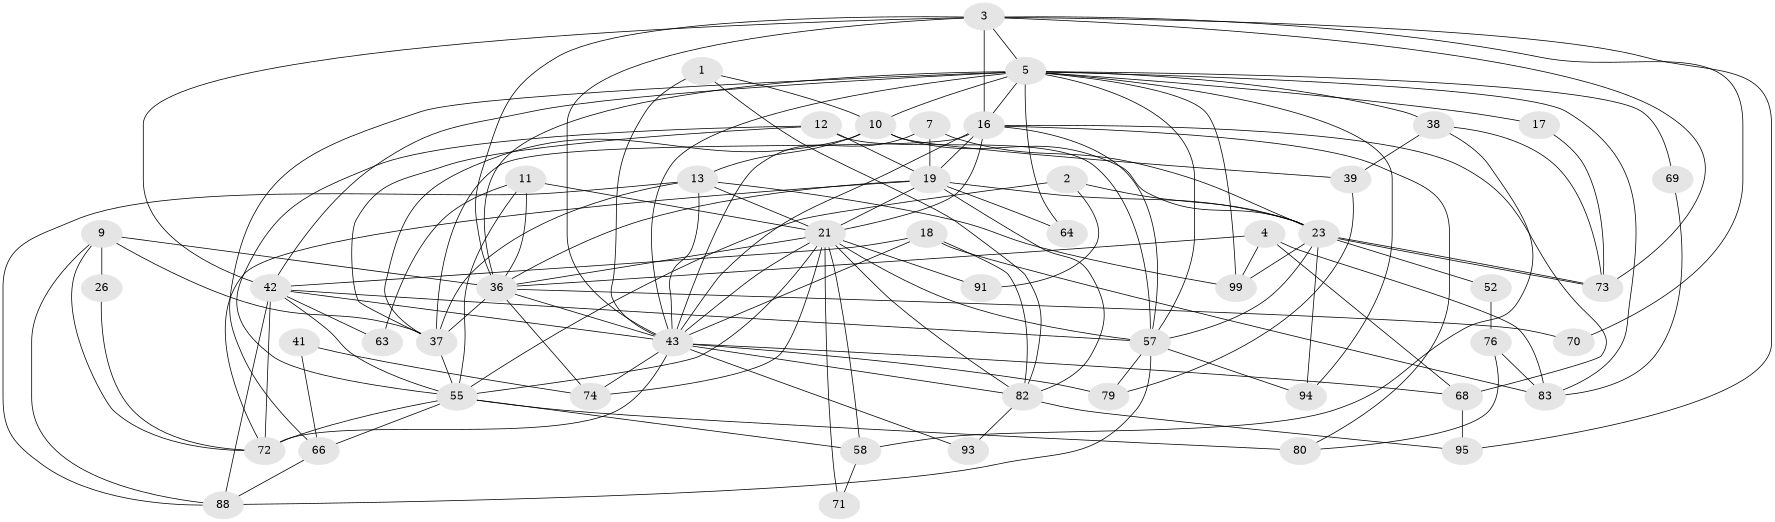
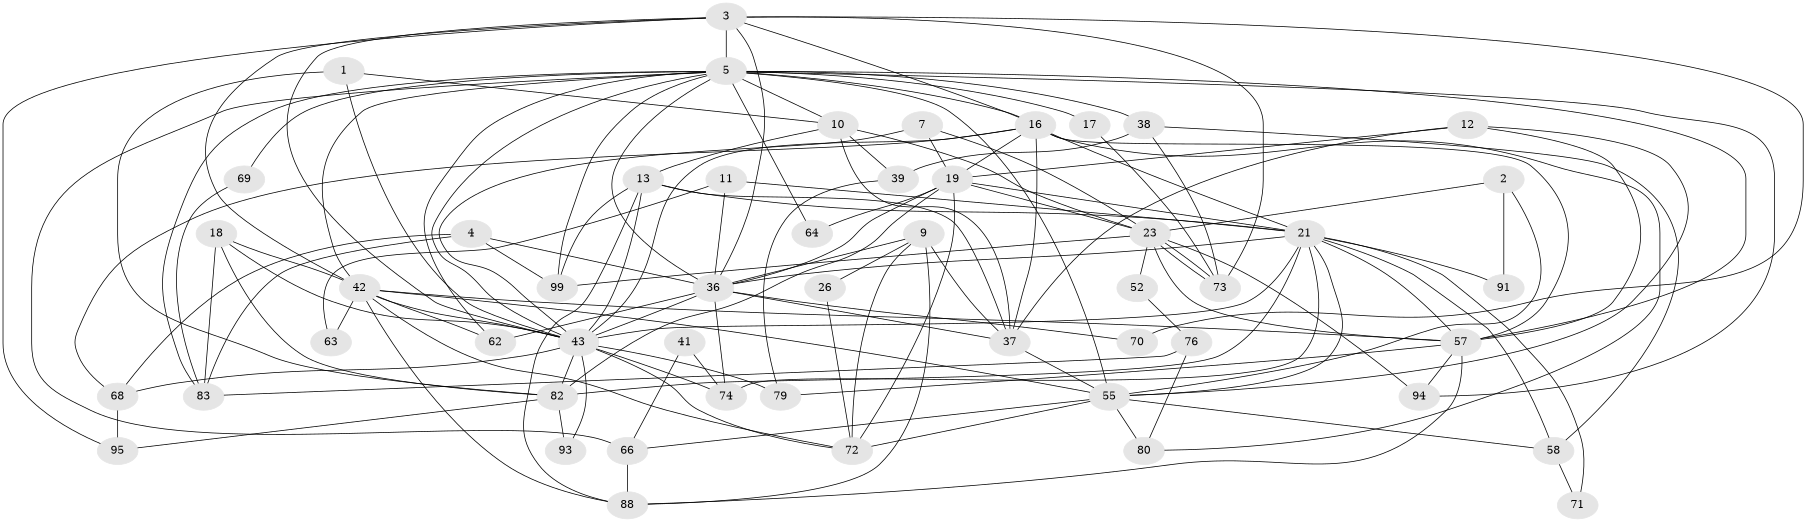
edge "11" -- "55": now "5" -- "55"
node "62": added
